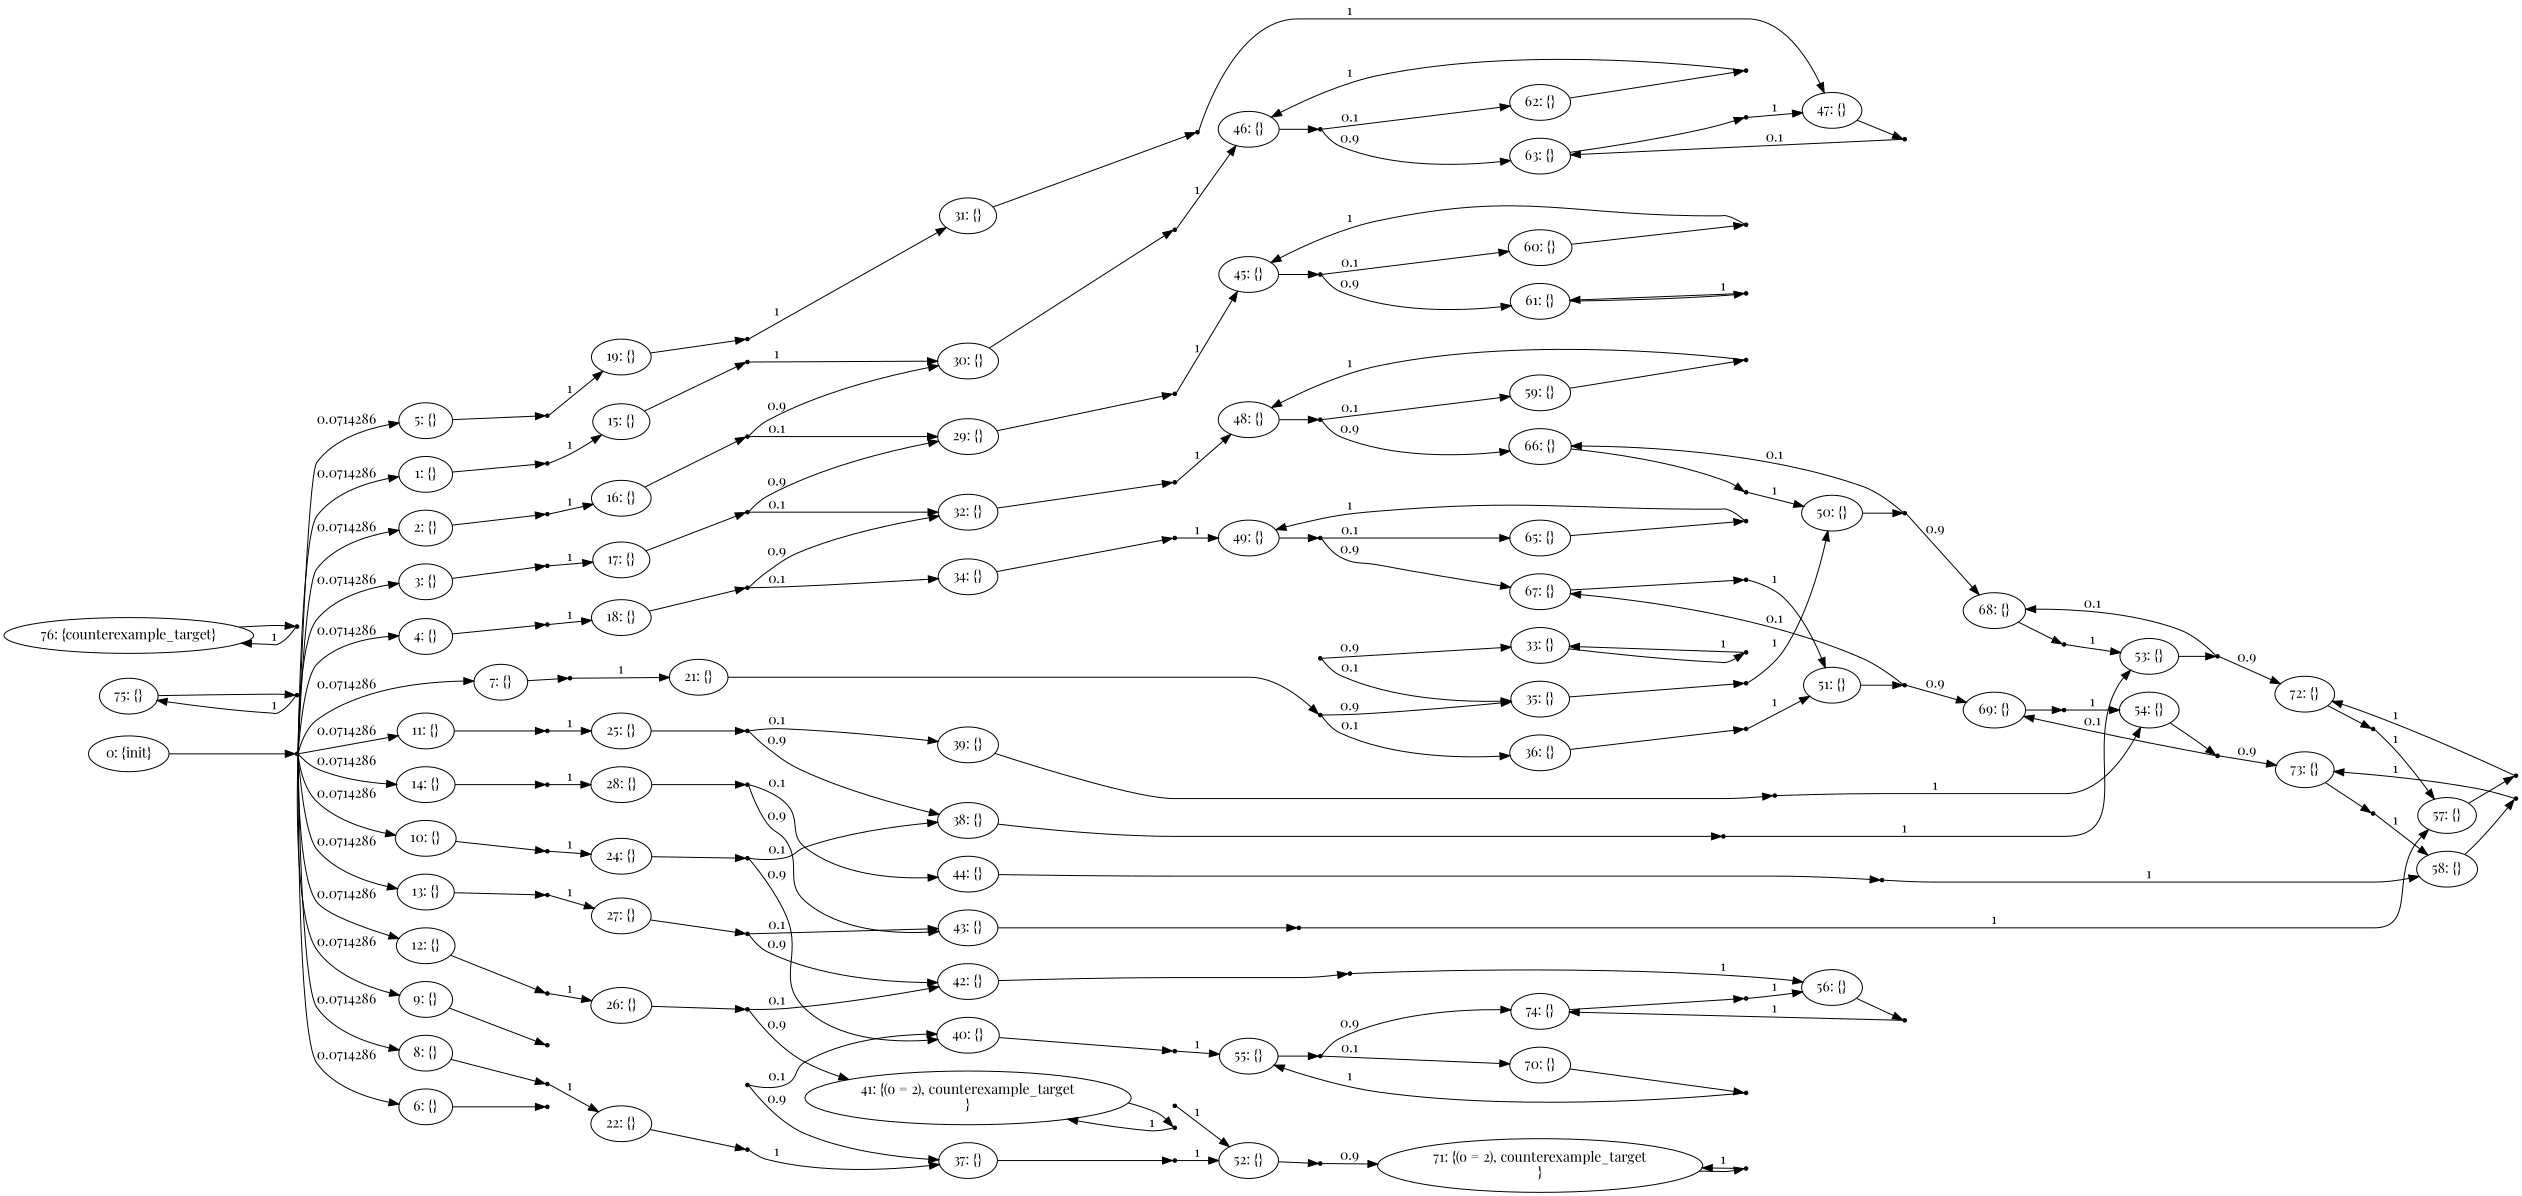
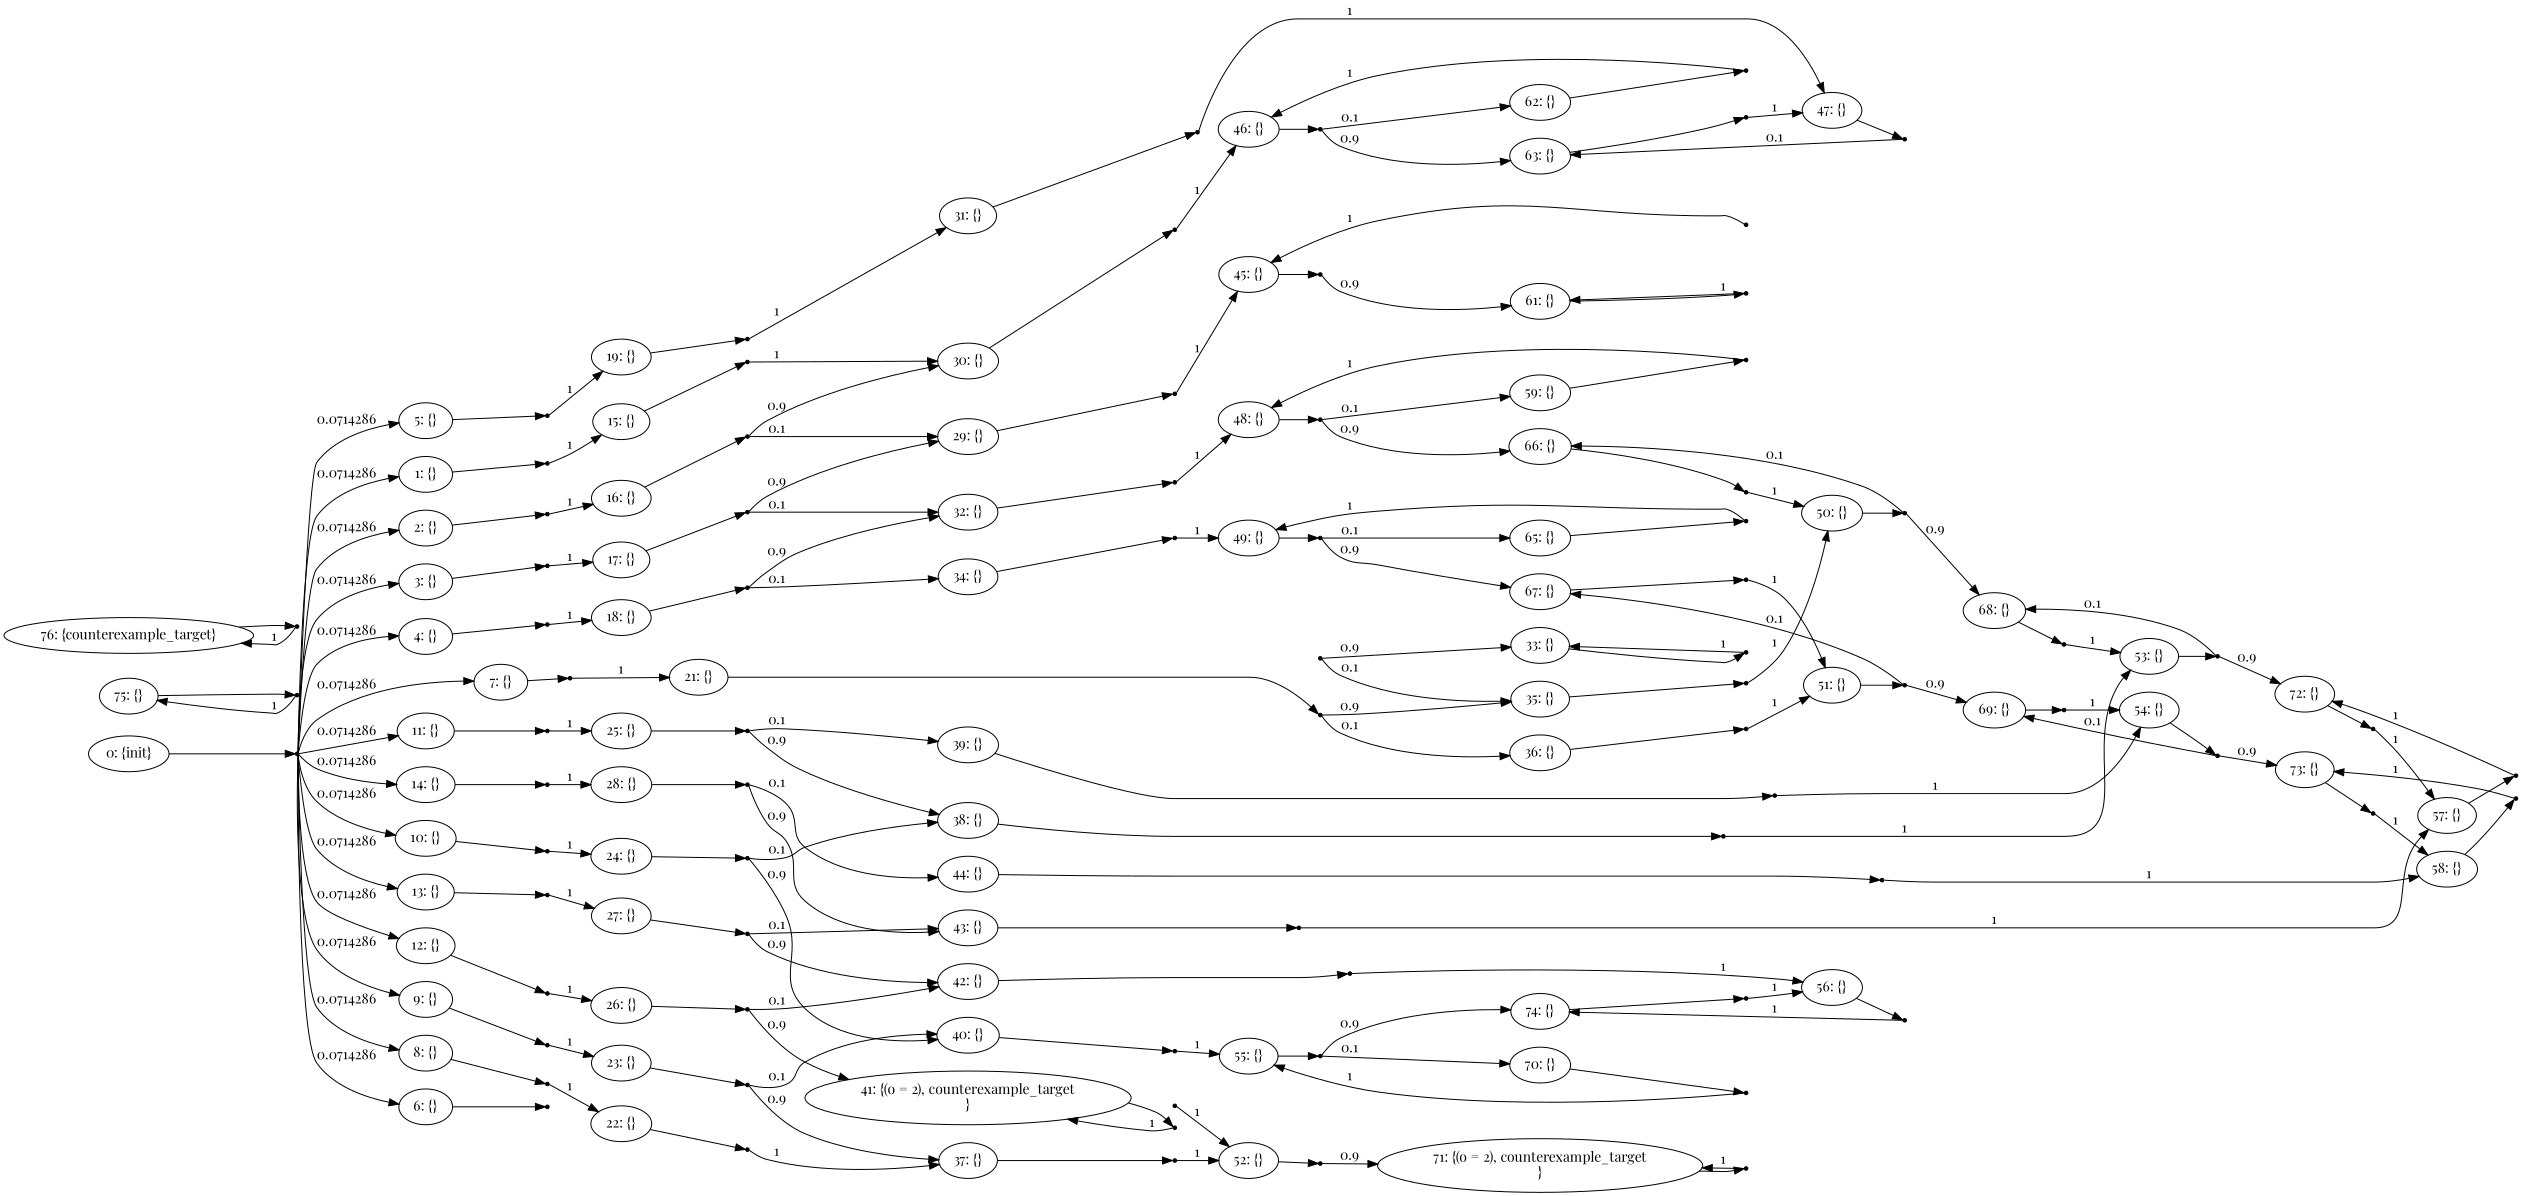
node "60: {}": removed
node "23: {}": added
